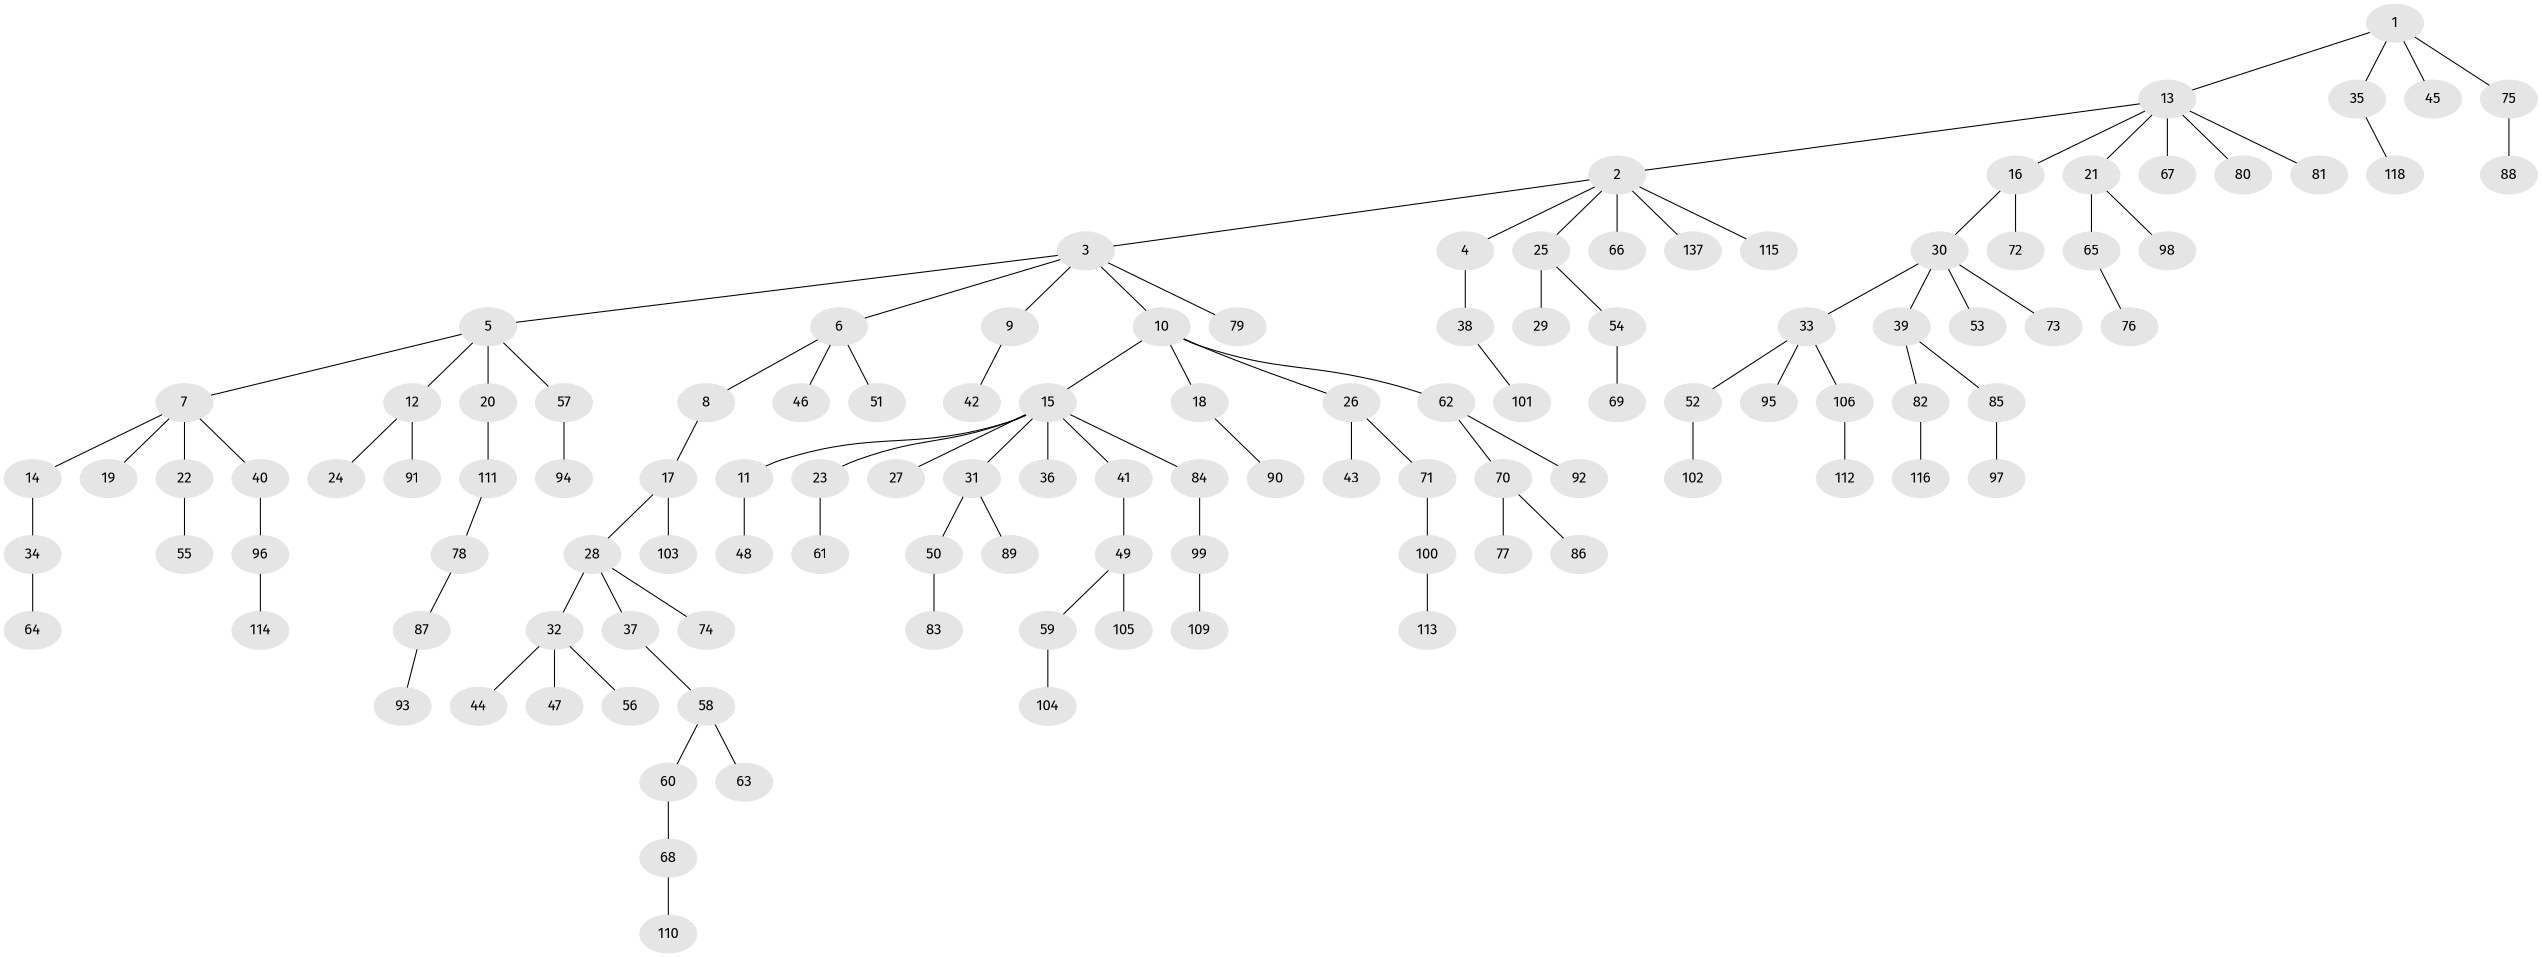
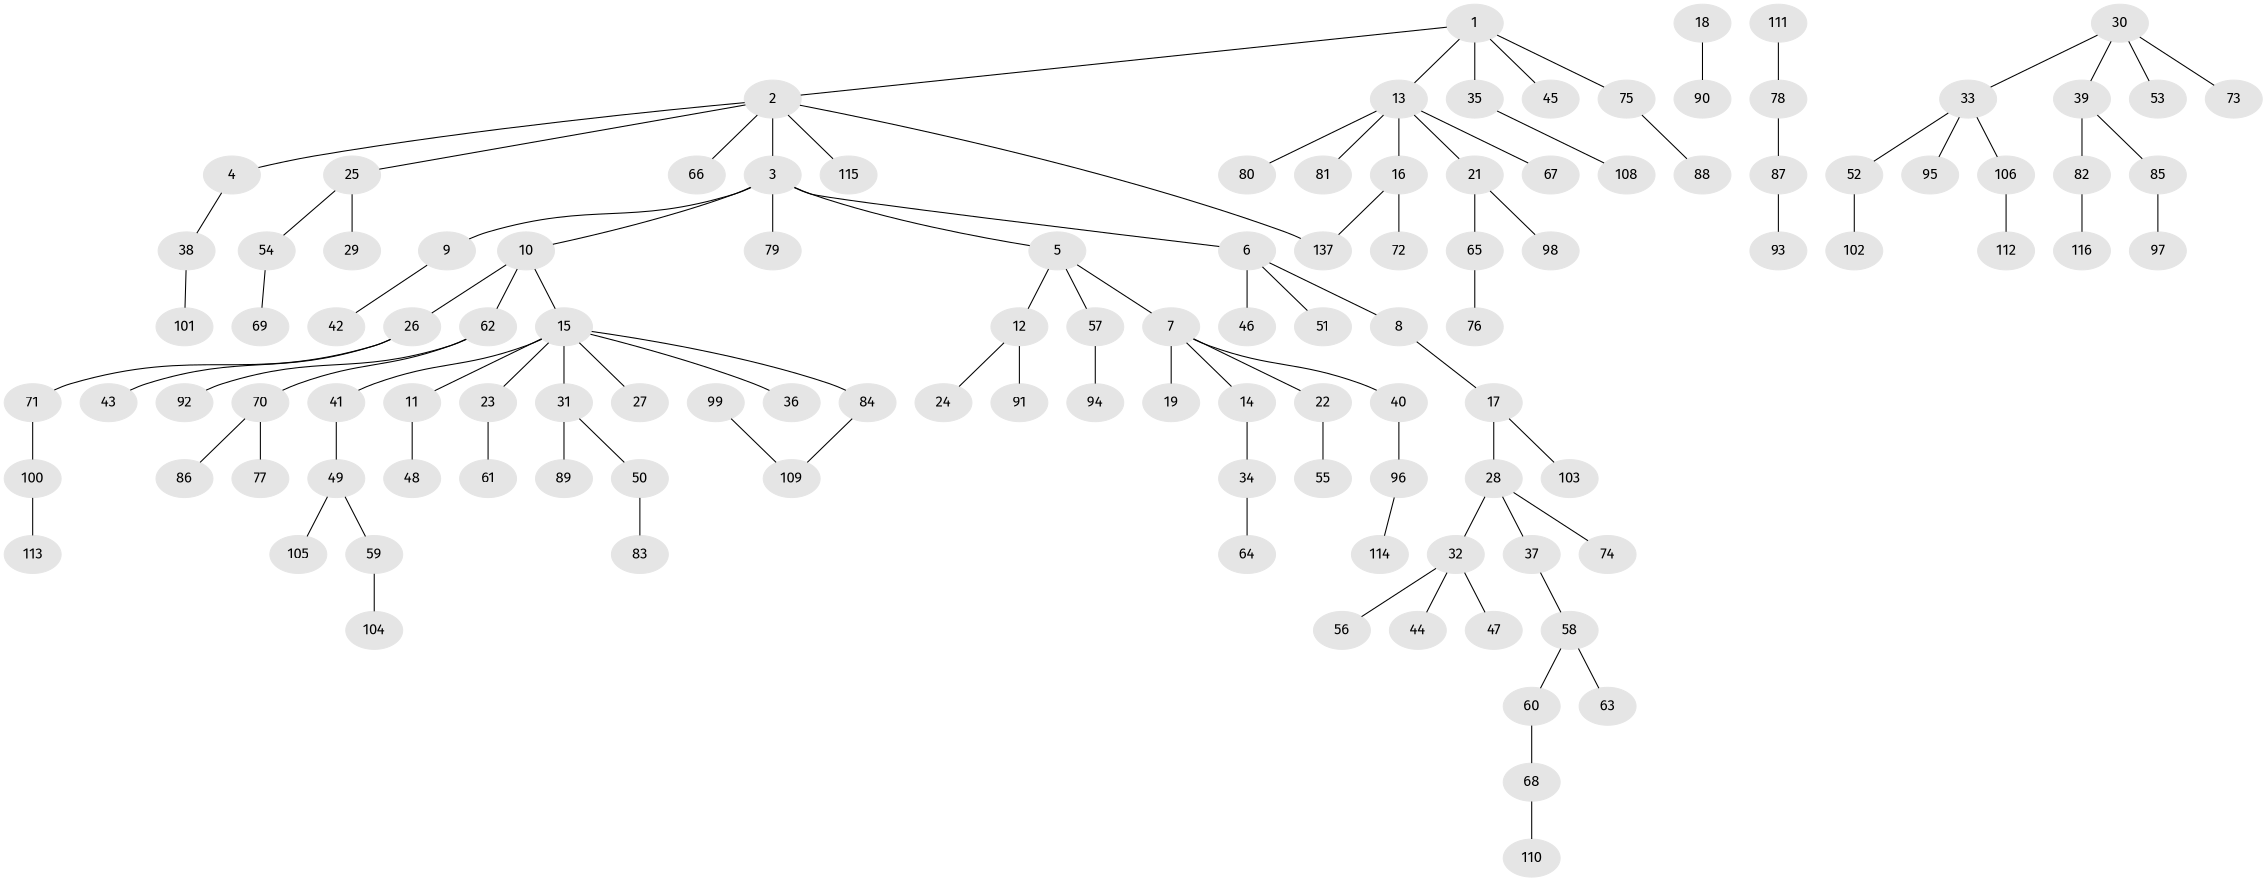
edge "13" -- "2": now "1" -- "2"
node "118": label "118" -> "108"
edge "16" -- "30": now "16" -- "137"
edge "10" -- "18": removed
node "20": removed
edge "84" -- "99": now "84" -- "109"
